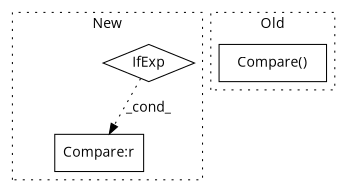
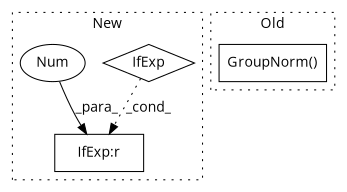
node "Num": added
node "Compare()": label "Compare()" -> "GroupNorm()"
node "Compare:r": label "Compare:r" -> "IfExp:r"
